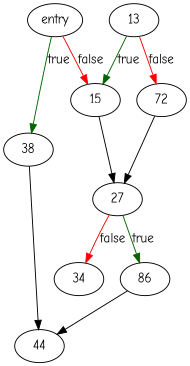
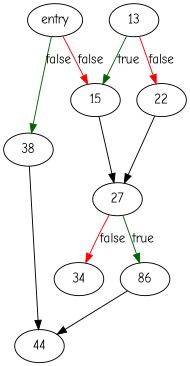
edge "entry" -> "38": label "true" -> "false"
node "72": label "72" -> "22"
